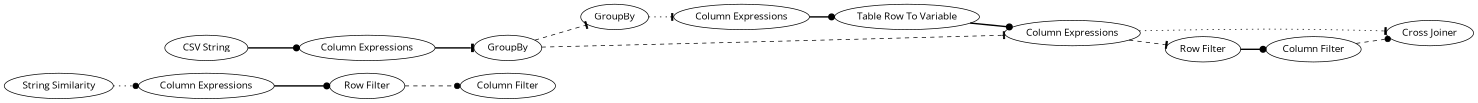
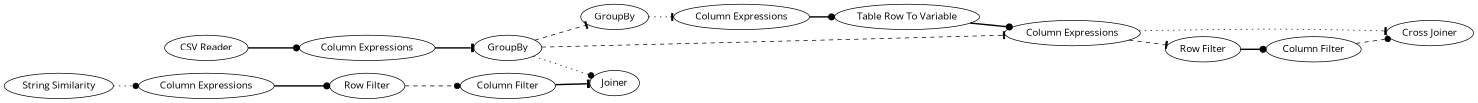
node "CSV String": label "CSV String" -> "CSV Reader"
node "Joiner": added
